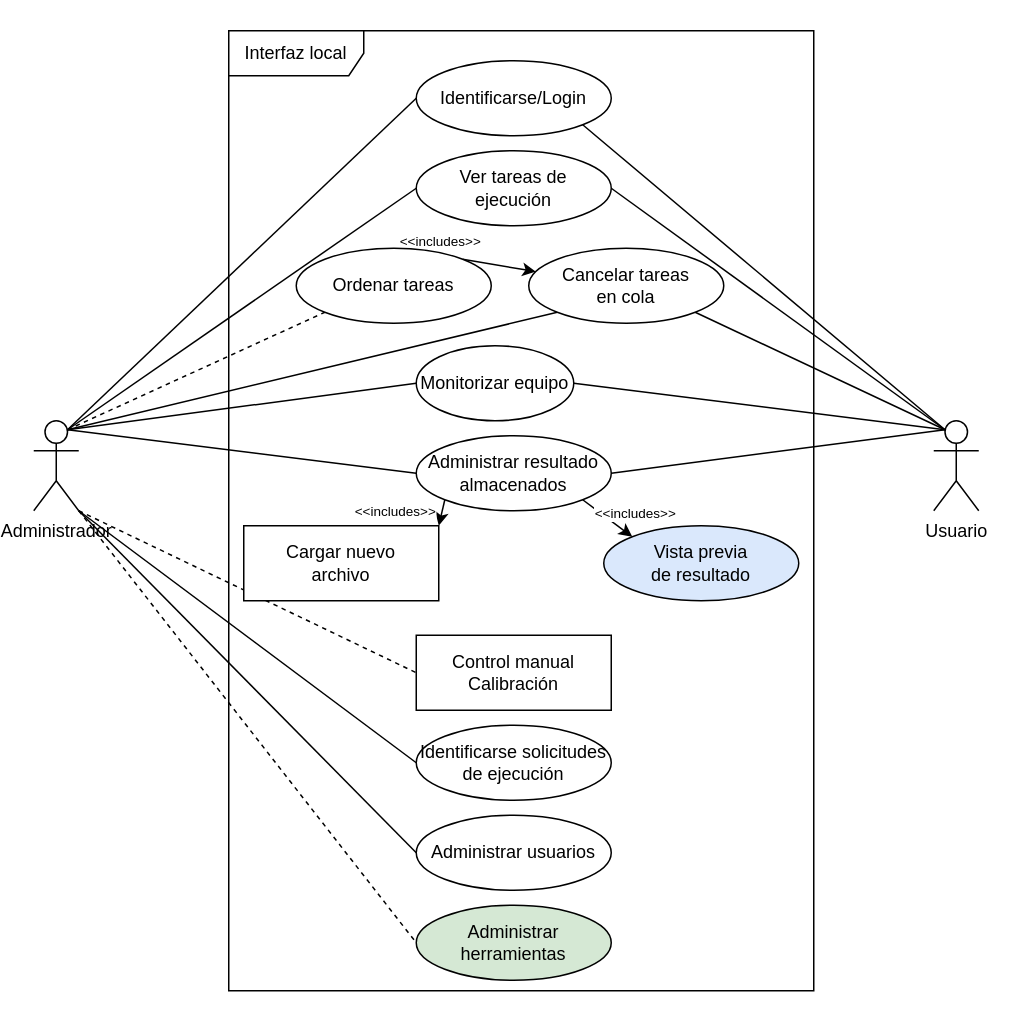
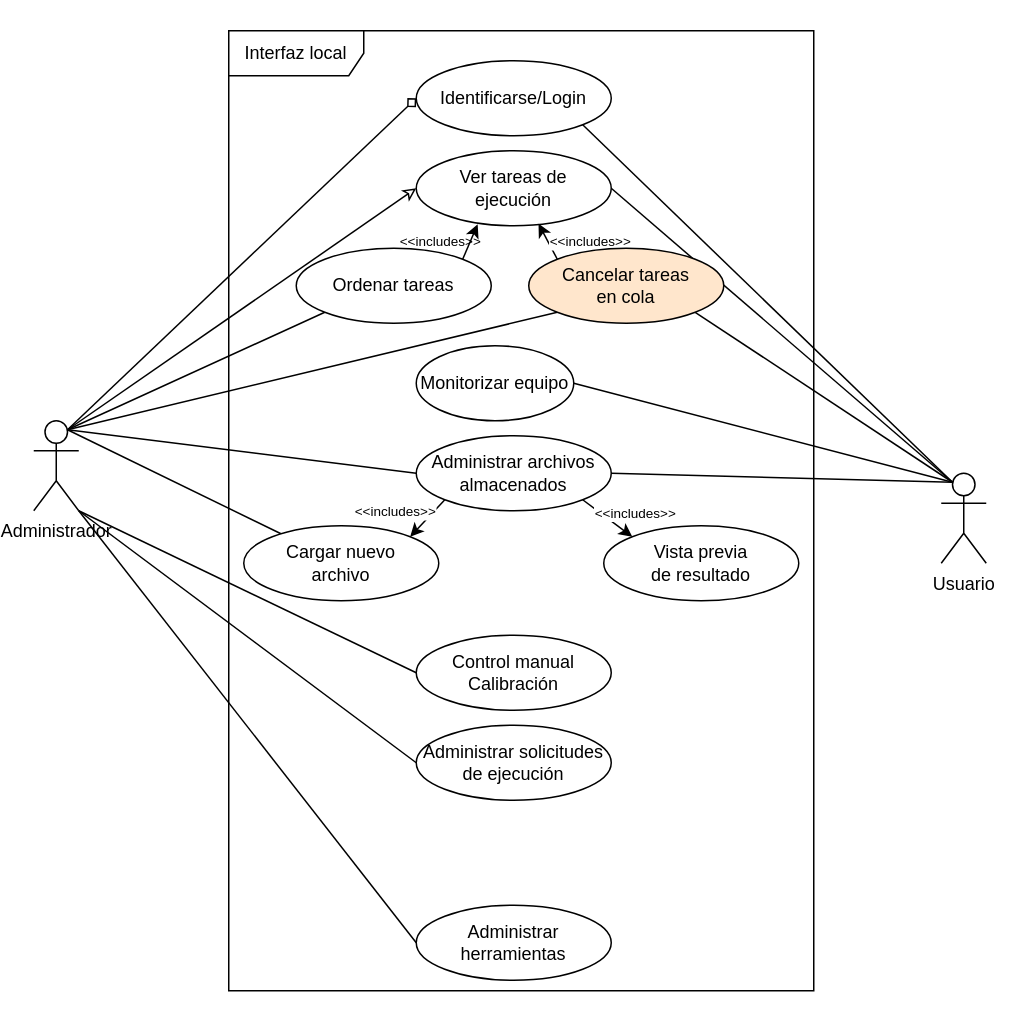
edge "Identificarse/Login" -- "Administrador": arrowhead none -> diamond
edge "Ver tareas de ejecución" -- "Administrador": arrowhead none -> classic
edge "Cancelar tareas en cola" -> "Ver tareas de ejecución": added, label "<<includes>>"
edge "Ordenar tareas" -> "Cancelar tareas en cola": now "Ordenar tareas" -> "Ver tareas de ejecución"
node "Cancelar tareas en cola": fillcolor #ffffff -> #ffe6cc
edge "Ordenar tareas" -- "Administrador": style dashed -> solid
edge "Monitorizar equipo" -- "Administrador": now "Cargar nuevo archivo" -- "Administrador"
node "Usuario": moved (956, 466) -> (964, 518)
node "Administrar resultado almacenados": label "Administrar resultado almacenados" -> "Administrar archivos almacenados"
node "Cargar nuevo archivo": shape rectangle -> ellipse
node "Vista previa de resultado": fillcolor #dae8fc -> #ffffff
edge "Administrador" -- "Control manual Calibración": style dashed -> solid
node "Control manual Calibración": shape rectangle -> ellipse
edge "Administrador" -- "Administrar usuarios": removed
edge "Administrador" -- "Administrar herramientas": style dashed -> solid
node "Identificarse solicitudes de ejecución": label "Identificarse solicitudes de ejecución" -> "Administrar solicitudes de ejecución"
node "Administrar usuarios": removed
node "Administrar herramientas": fillcolor #d5e8d4 -> #ffffff
